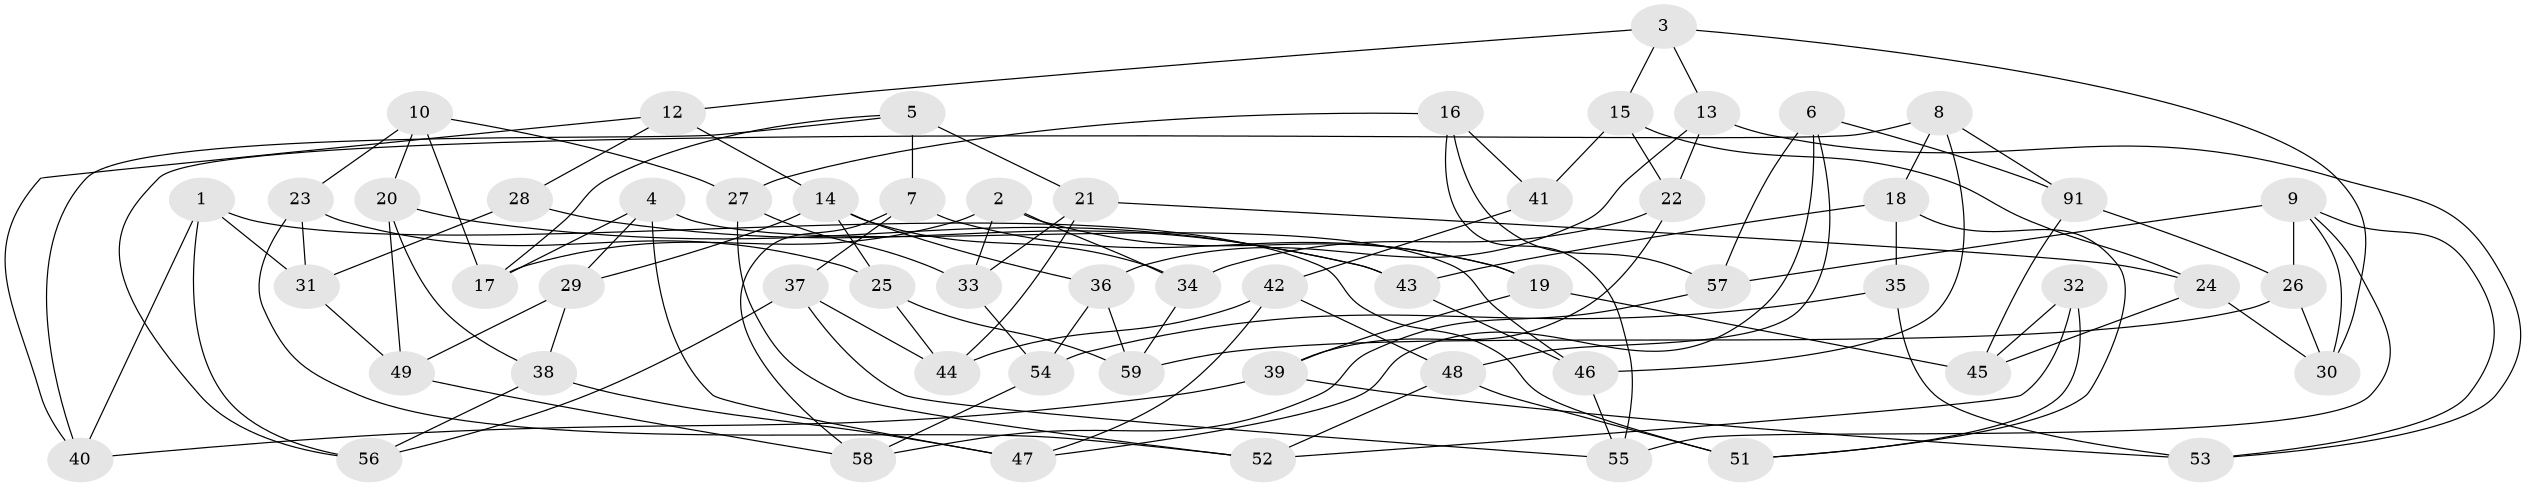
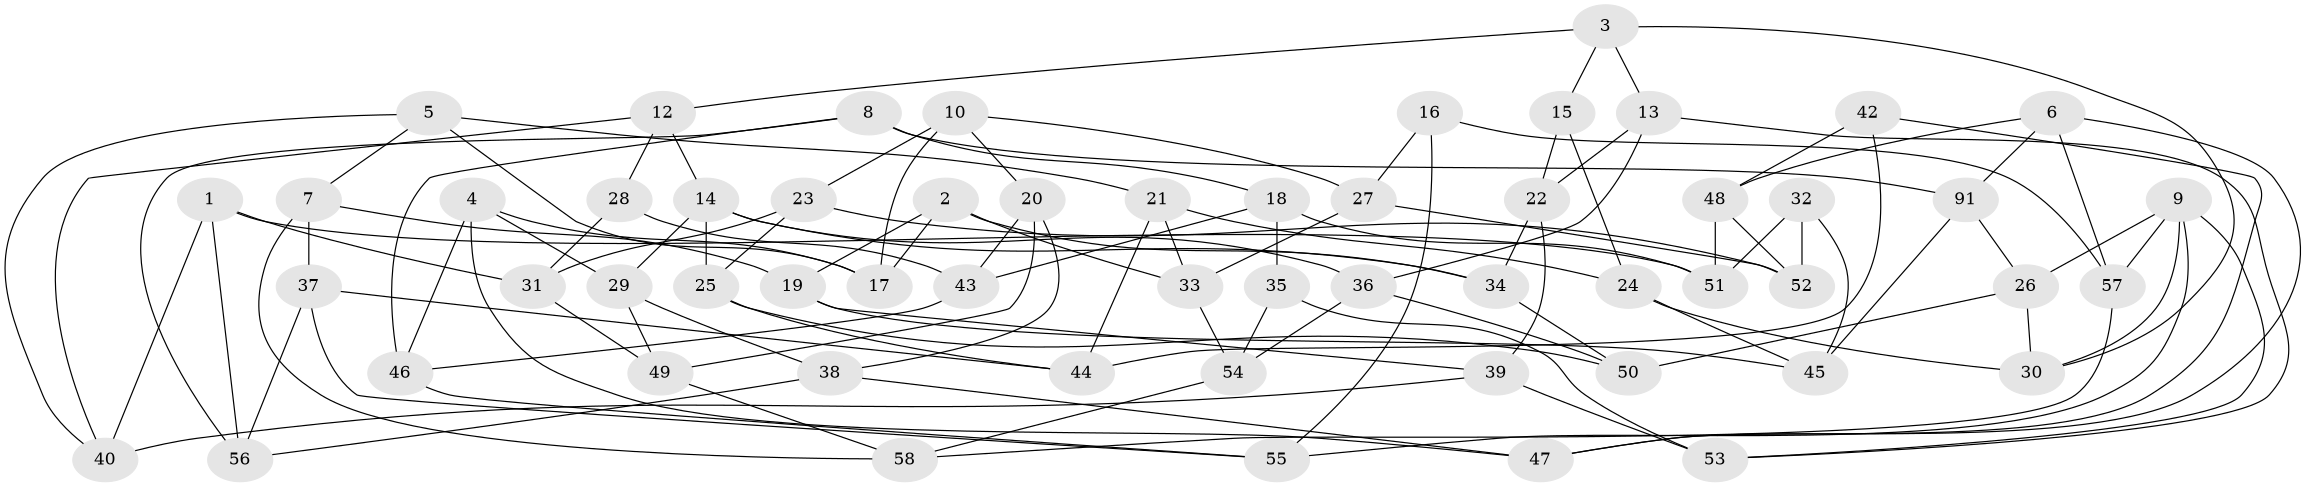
node "41": removed
node "59": label "59" -> "50"
